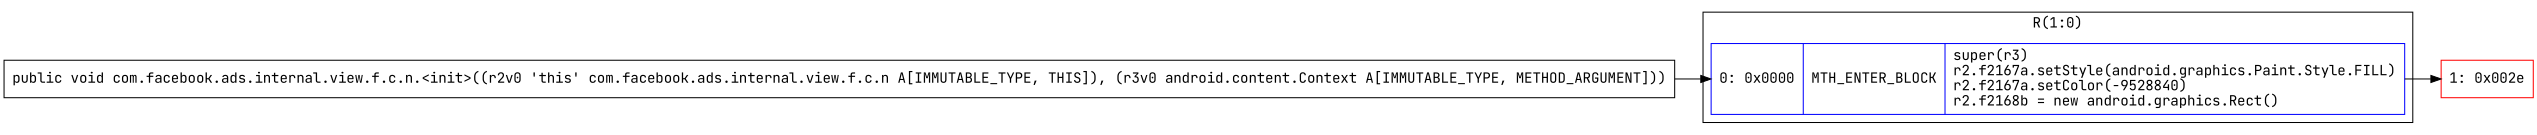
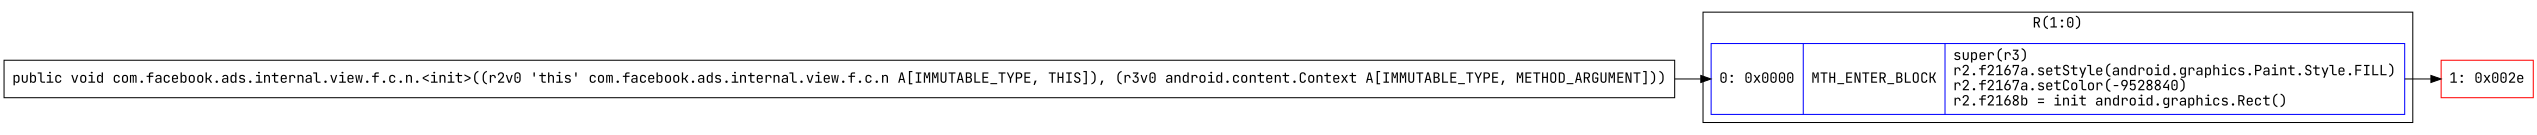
node "0: 0x0000": text "r2.f2168b = new android.graphics.Rect()" -> "r2.f2168b = init android.graphics.Rect()"
